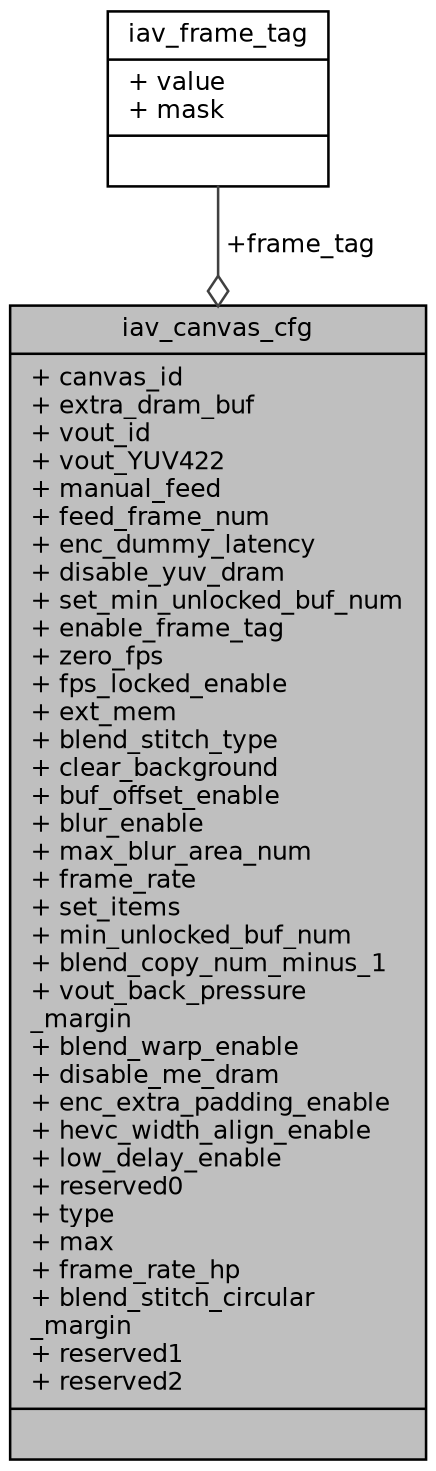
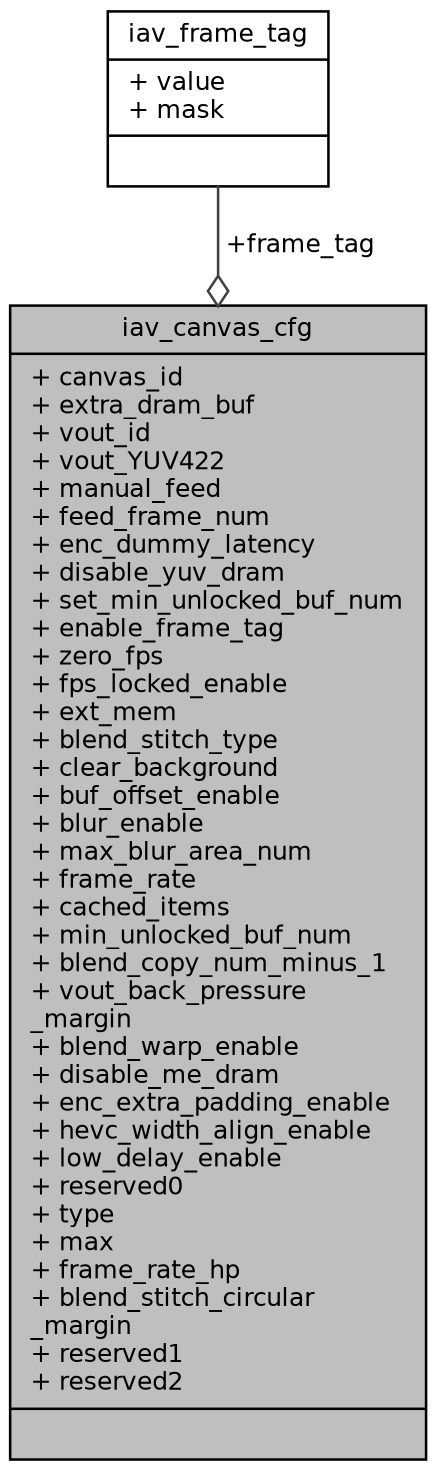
node "iav_canvas_cfg": text "+ set_items" -> "+ cached_items"
